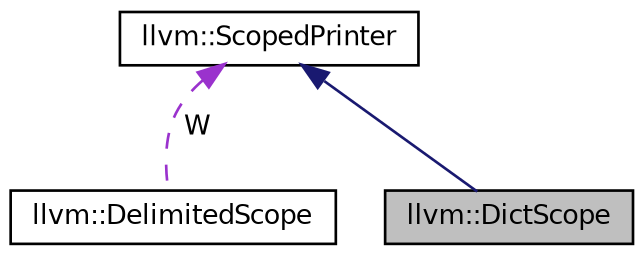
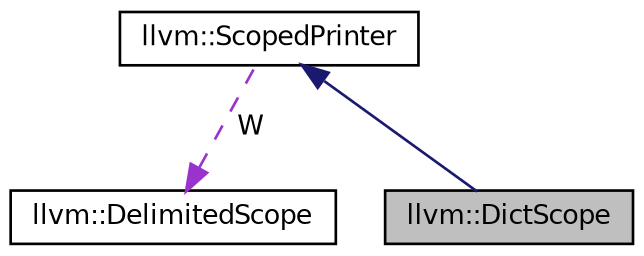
edge "llvm::DelimitedScope" -> "llvm::ScopedPrinter": reversed
